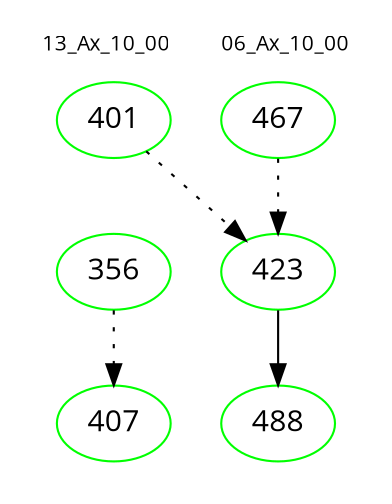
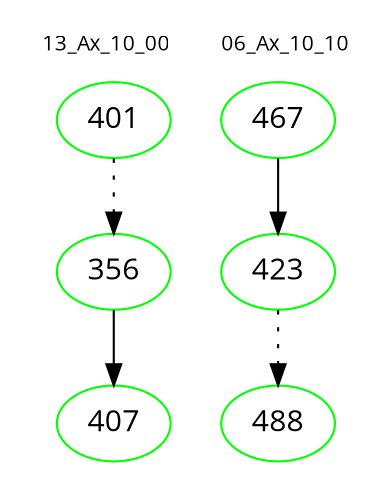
cluster "06_Ax_10_00": label "06_Ax_10_00" -> "06_Ax_10_10"
edge "401" -> "423": now "401" -> "356"
edge "467" -> "423": style dotted -> solid
edge "356" -> "407": style dotted -> solid
edge "423" -> "488": style solid -> dotted
